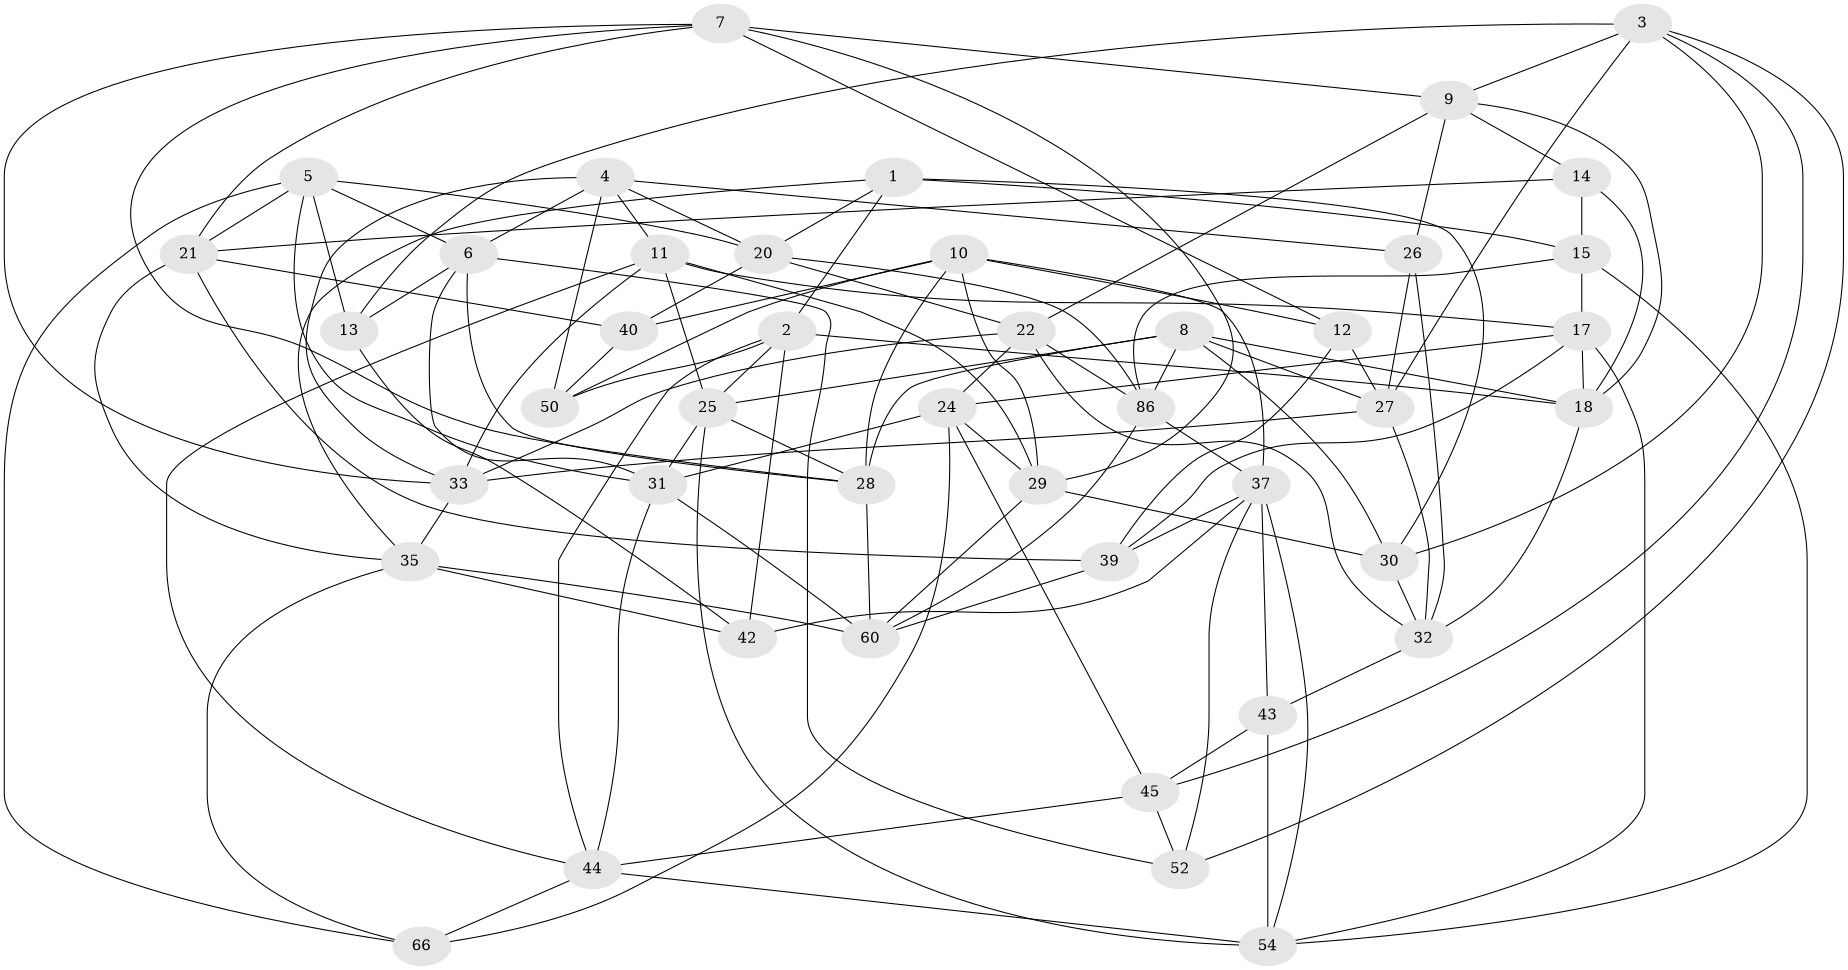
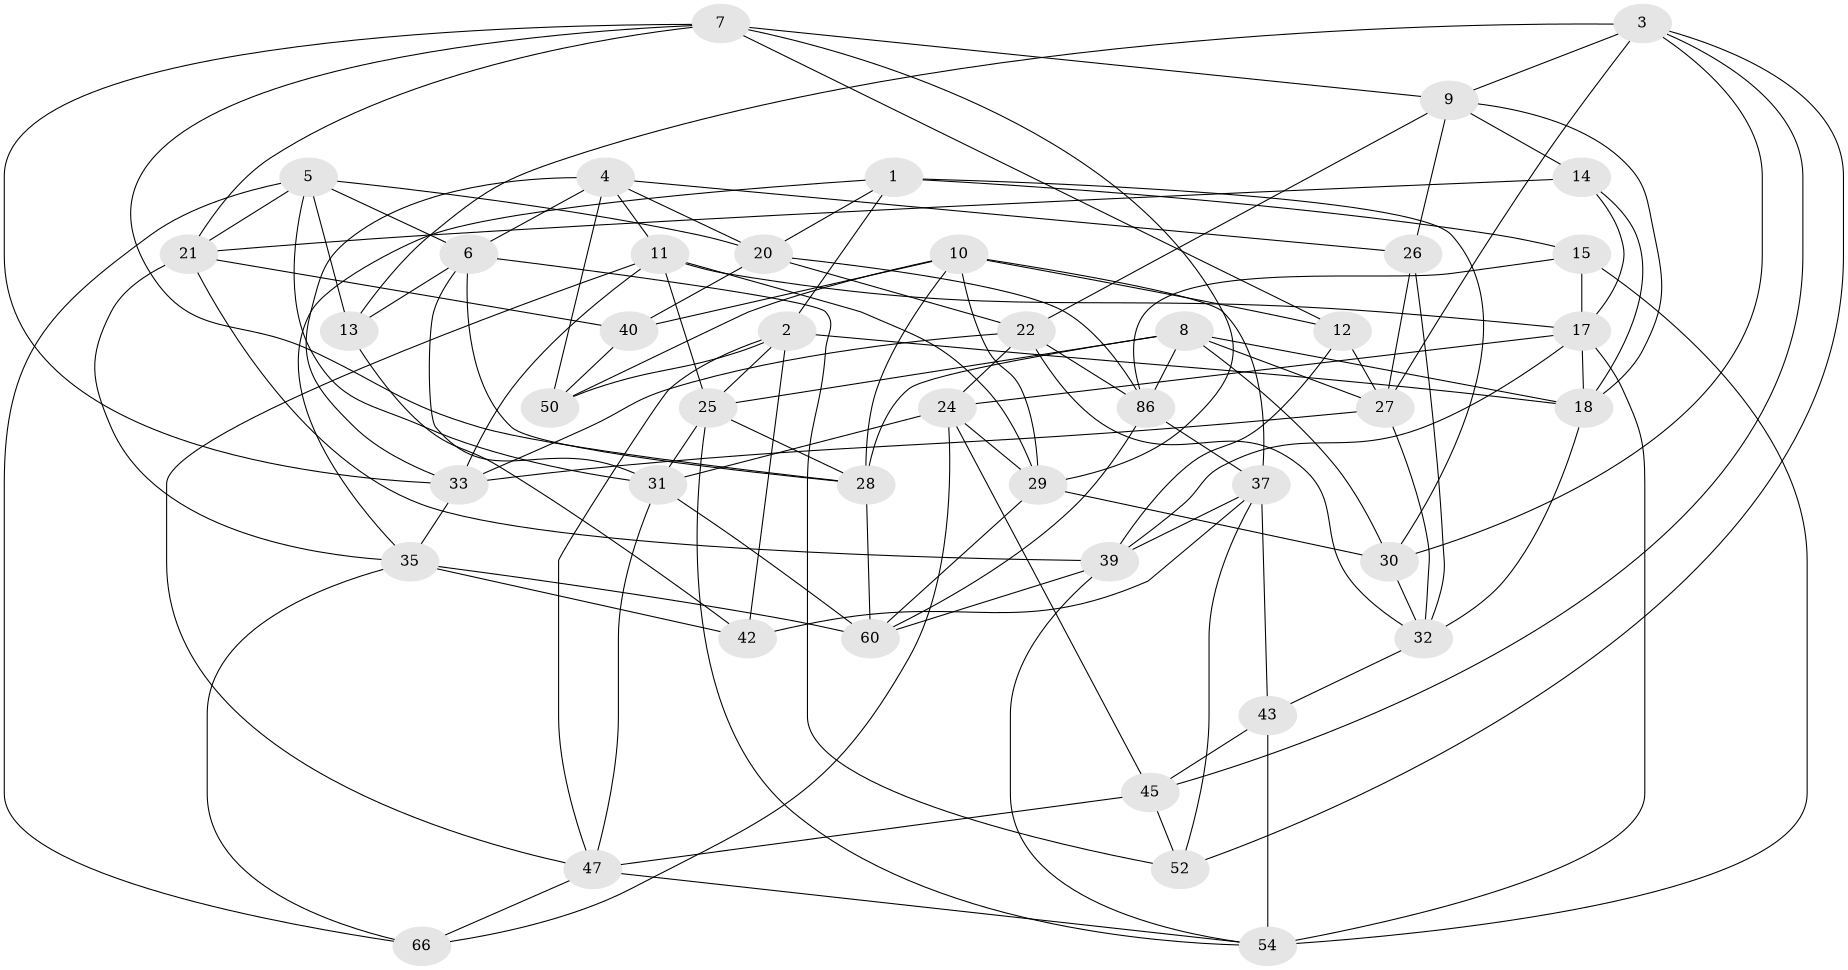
edge "14" -- "15": now "14" -- "17"
edge "37" -- "54": now "39" -- "54"
node "44": label "44" -> "47"
